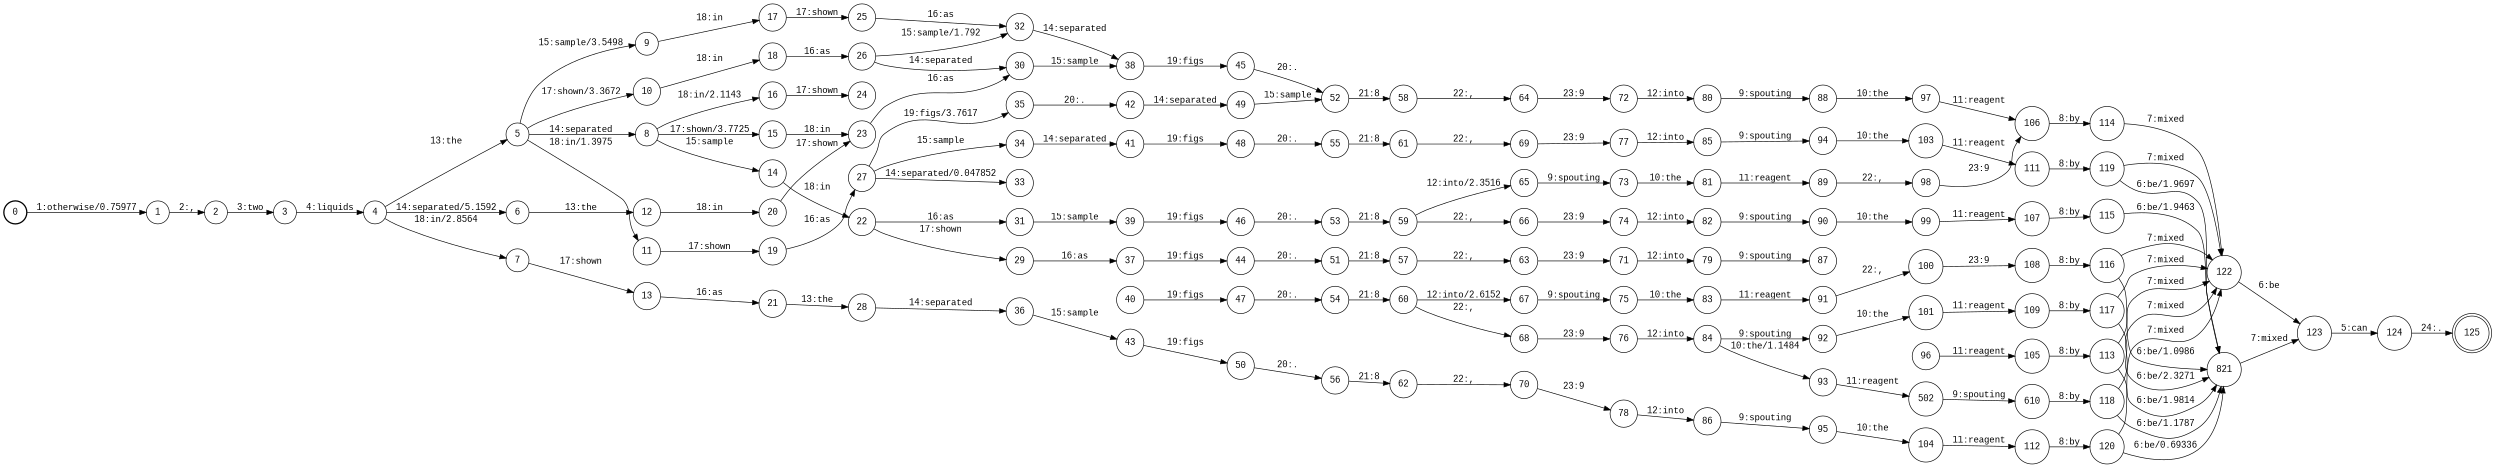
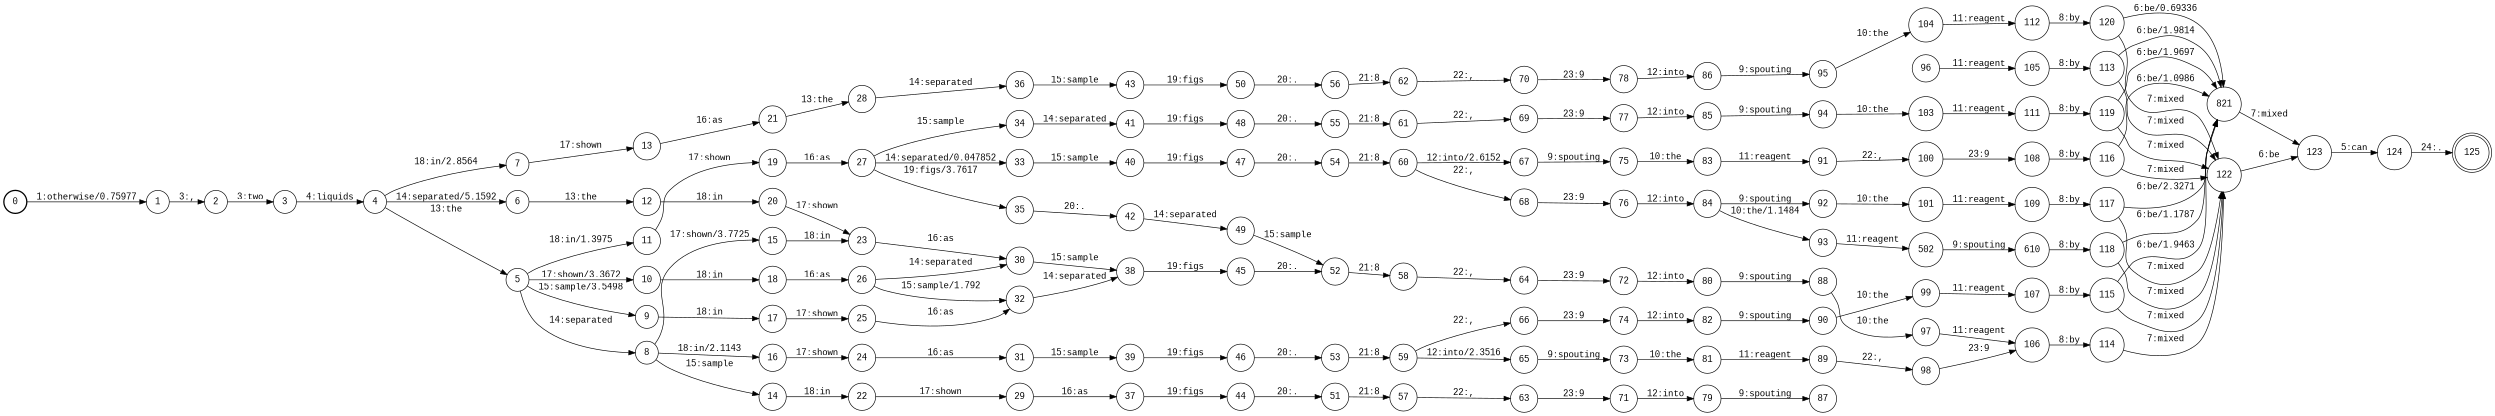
edge "33" -> "40": added, label "15:sample"
edge "1" -> "2": label "2:," -> "3:,"
edge "22" -> "31": now "24" -> "31"
edge "115" -> "122": added, label "7:mixed"
